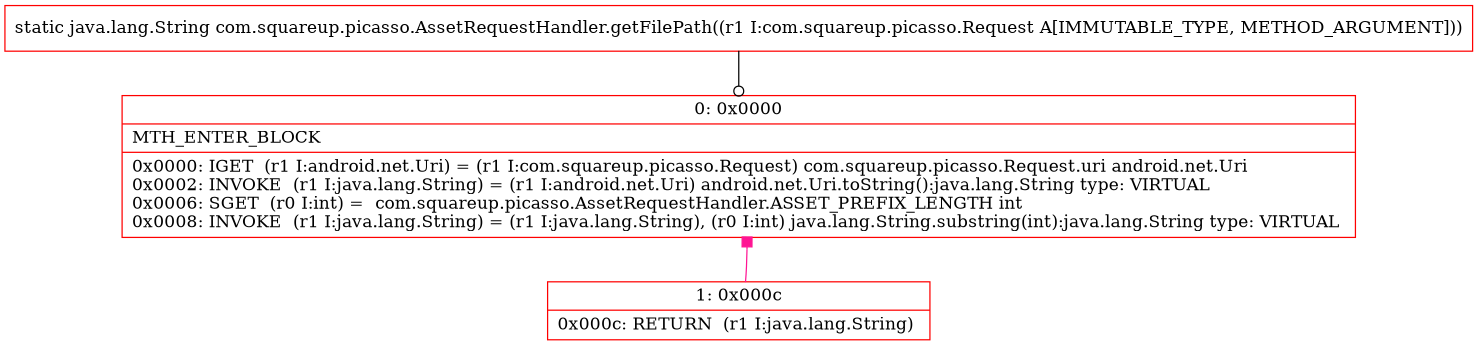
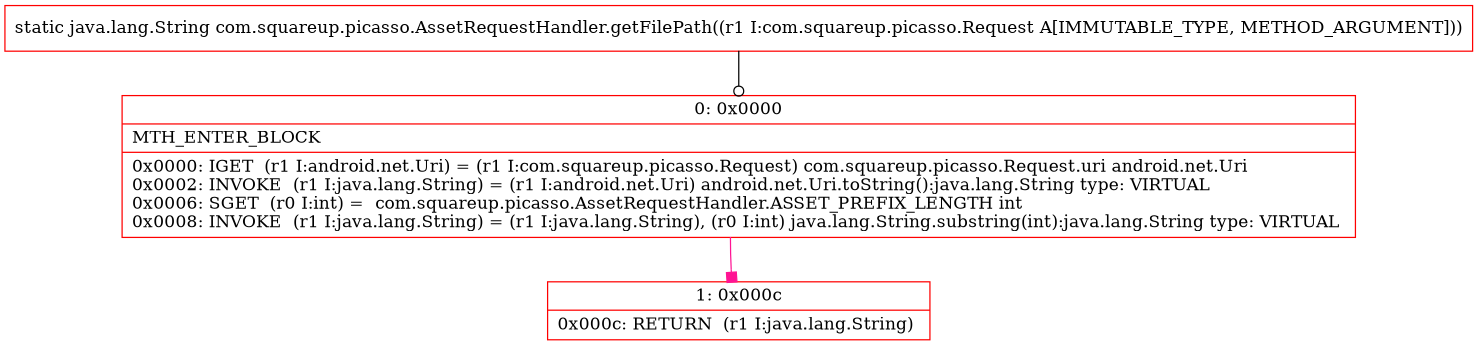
edge "1: 0x000c" -> "0: 0x0000": reversed
